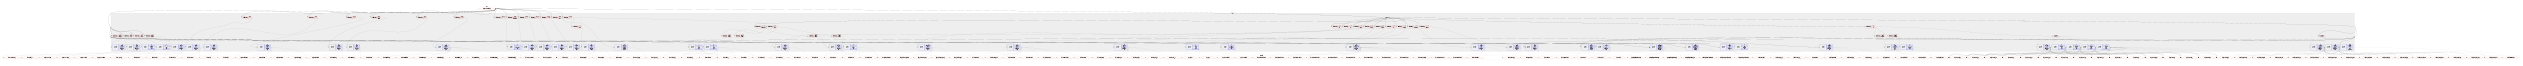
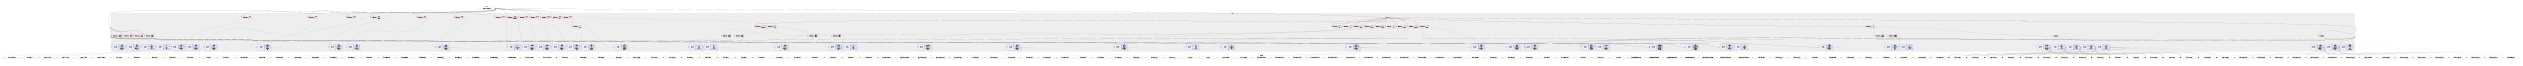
node "net-libs/libnet-1.0.2a-r6": added
node "sys-devel/autoconf-gnutls-2018.03.13": label "sys-devel/autoconf-gnutls-2018.03.13" -> "sys-devel/autoconf-archive-2018.03.13"
